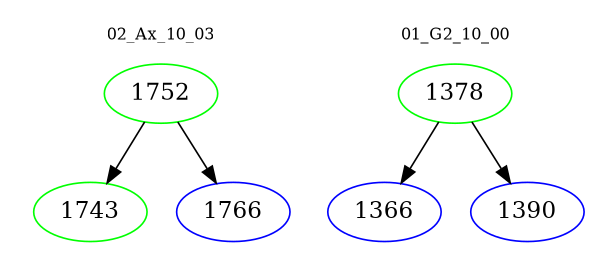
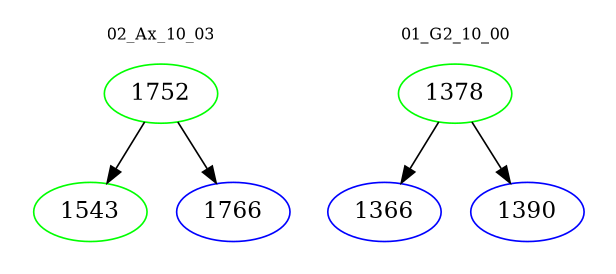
node "1743": label "1743" -> "1543"
